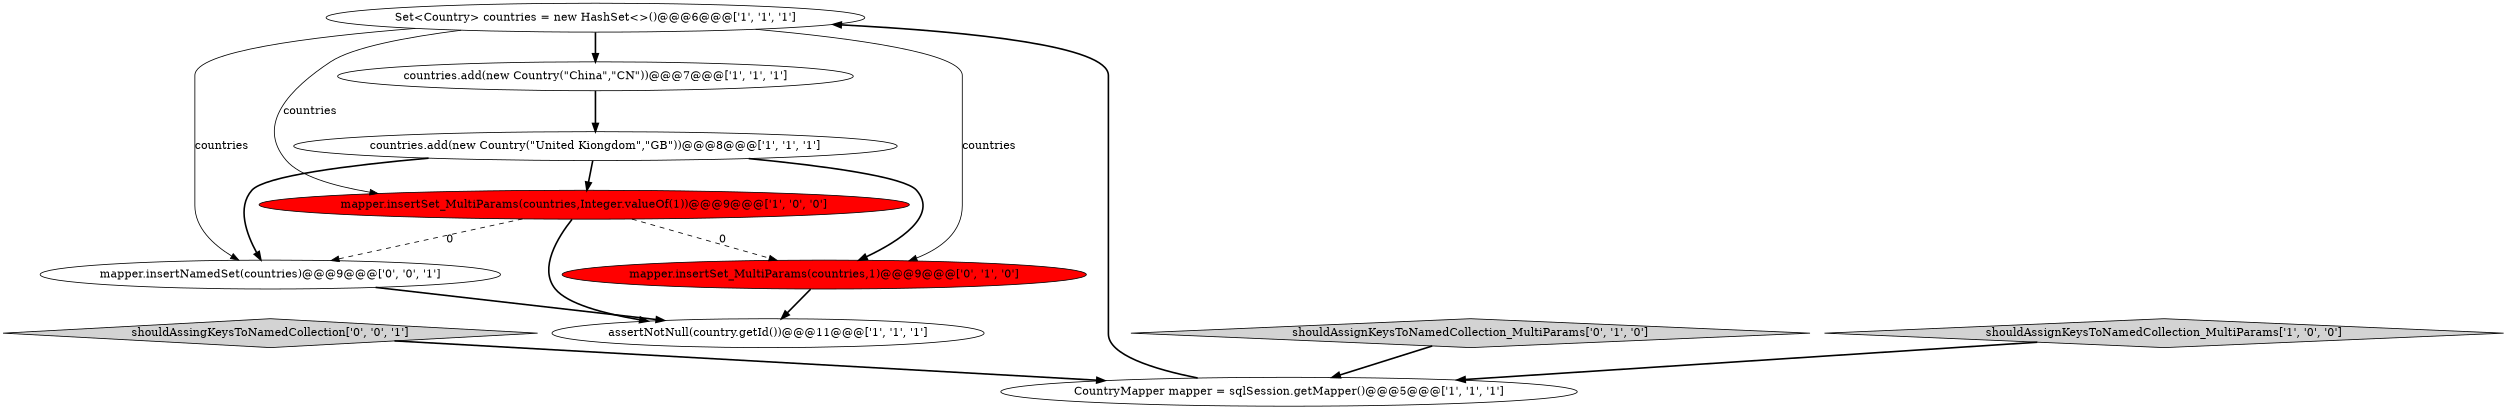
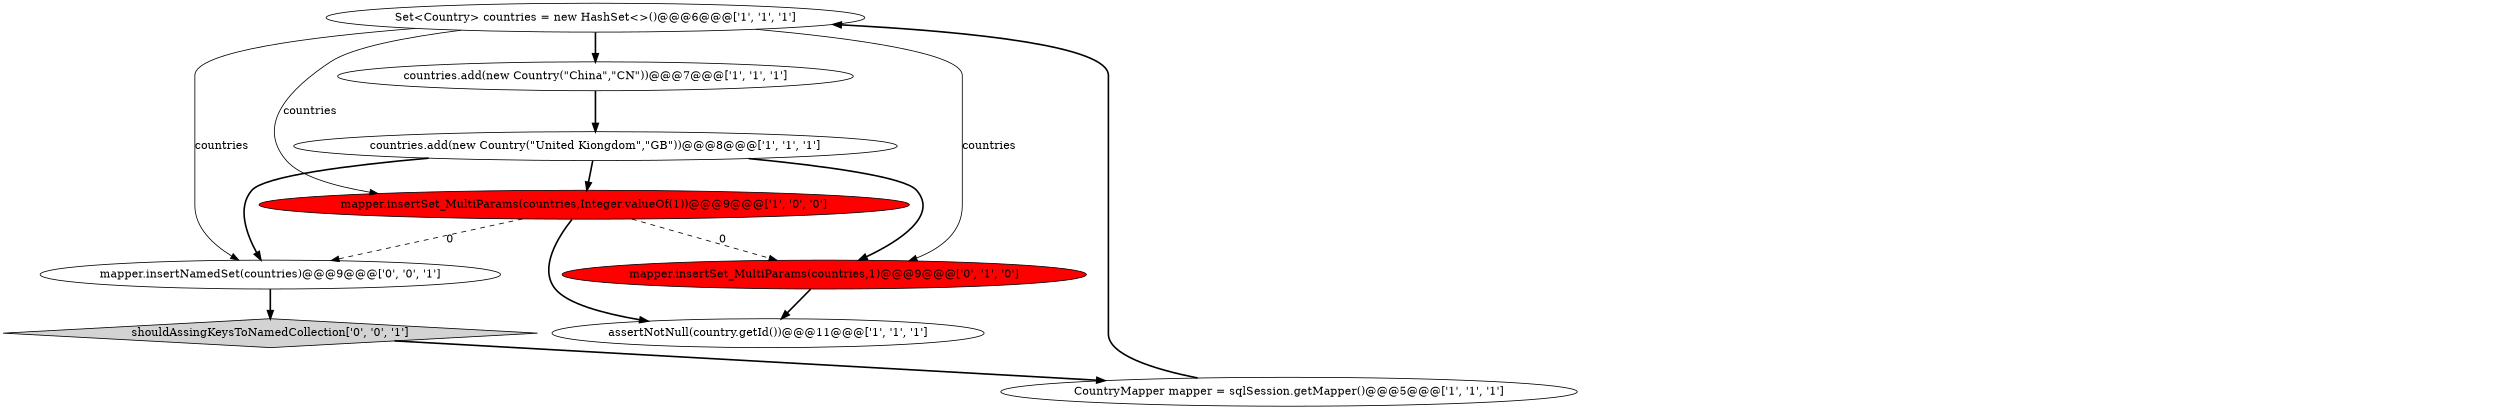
edge "mapper.insertNamedSet(countries)@@@9@@@['0', '0', '1']" -> "assertNotNull(country.getId())@@@11@@@['1', '1', '1']": now "mapper.insertNamedSet(countries)@@@9@@@['0', '0', '1']" -> "shouldAssingKeysToNamedCollection['0', '0', '1']"
node "shouldAssignKeysToNamedCollection_MultiParams['0', '1', '0']": removed
node "shouldAssignKeysToNamedCollection_MultiParams['1', '0', '0']": removed
